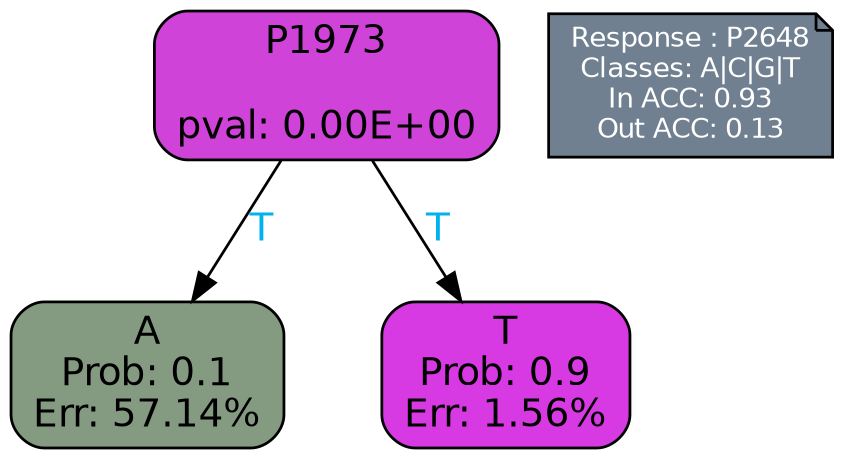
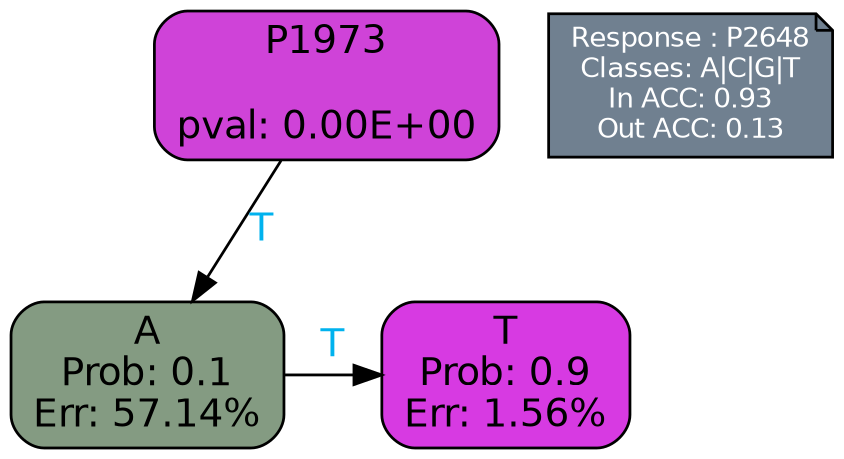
edge "P1973 pval: 0.00E+00" -> "T Prob: 0.9 Err: 1.56%": now "A Prob: 0.1 Err: 57.14%" -> "T Prob: 0.9 Err: 1.56%"
